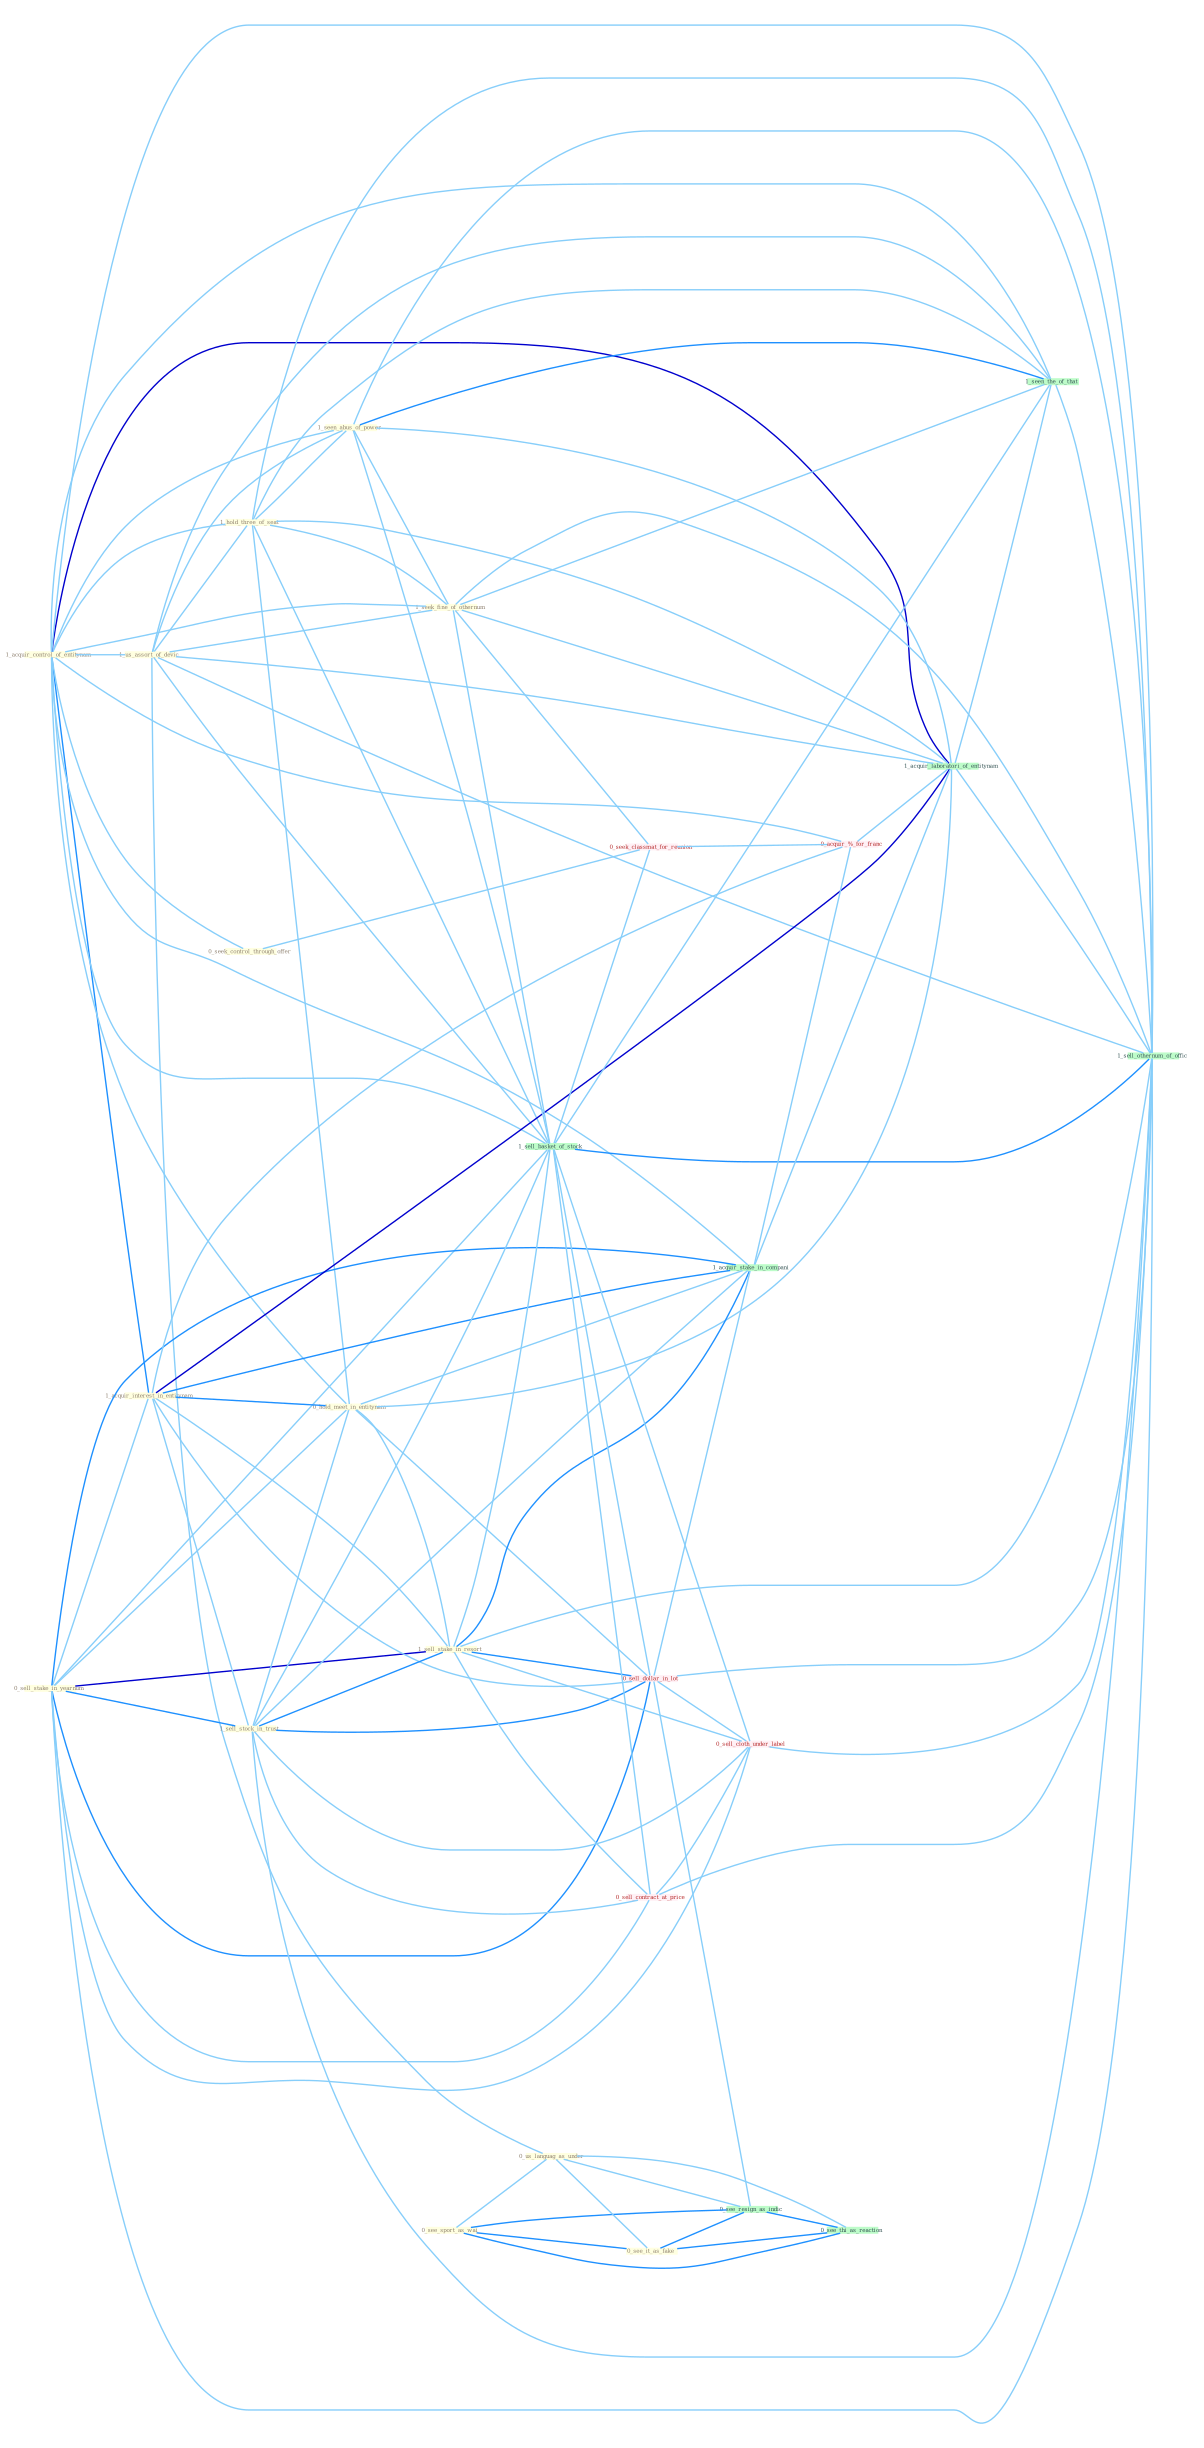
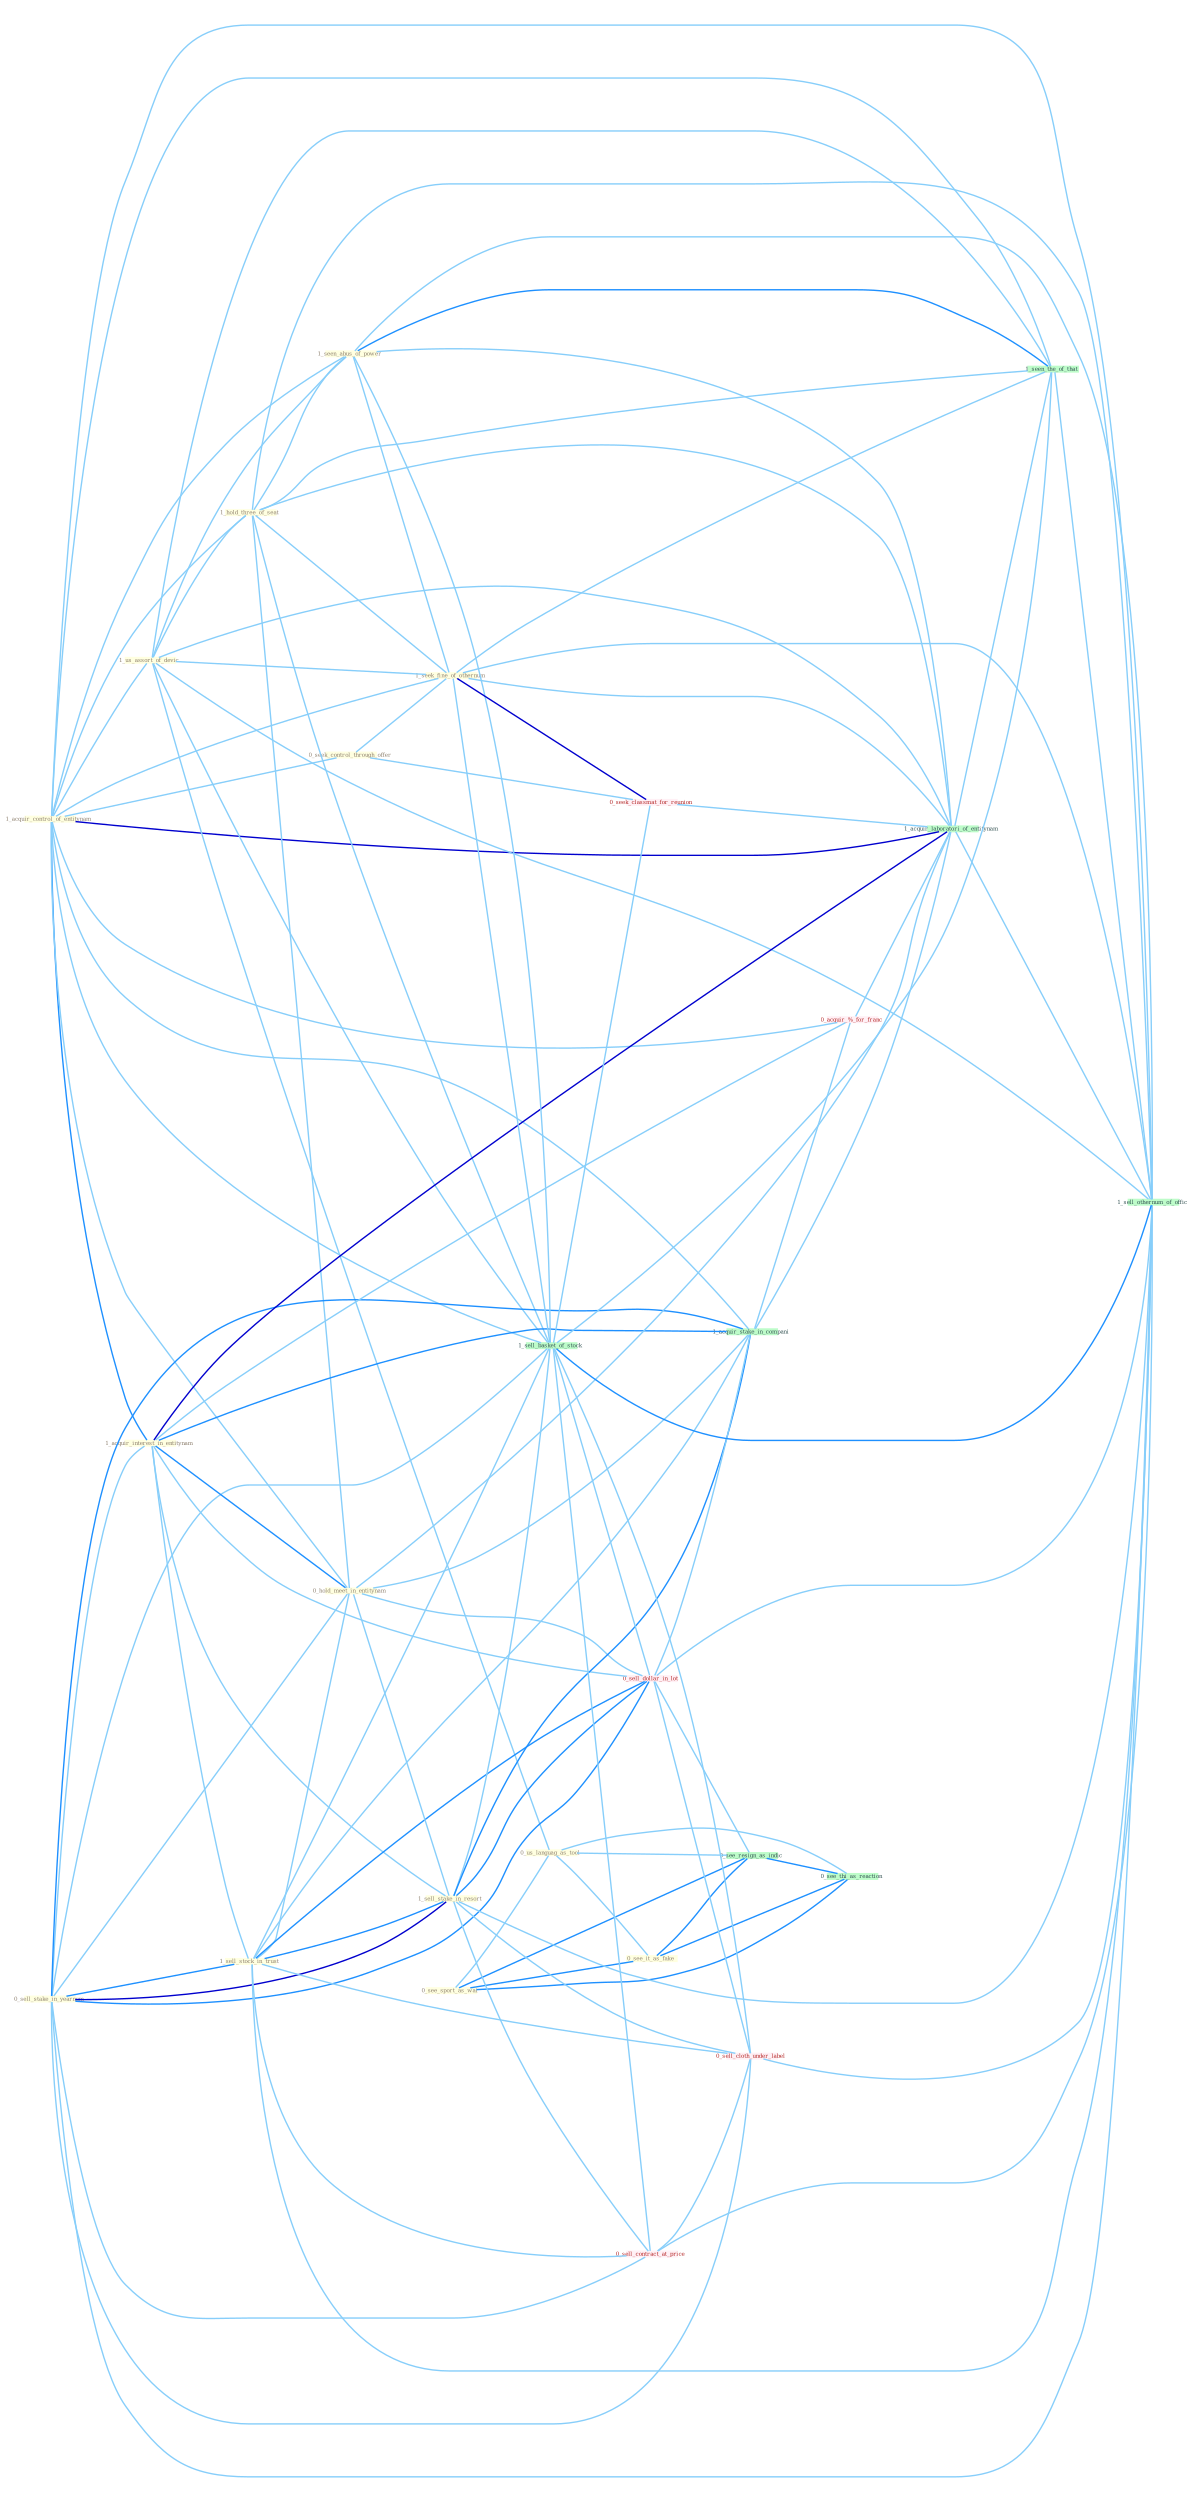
edge "1_seek_fine_of_othernum" -- "0_seek_control_through_offer": added
edge "1_seek_fine_of_othernum" -- "0_seek_classmat_for_reunion": color #87cefa -> #0000cd
edge "0_acquir_%_for_franc" -- "0_seek_classmat_for_reunion": now "1_acquir_laboratori_of_entitynam" -- "0_seek_classmat_for_reunion"
node "0_us_languag_as_under": label "0_us_languag_as_under" -> "0_us_languag_as_tool"
